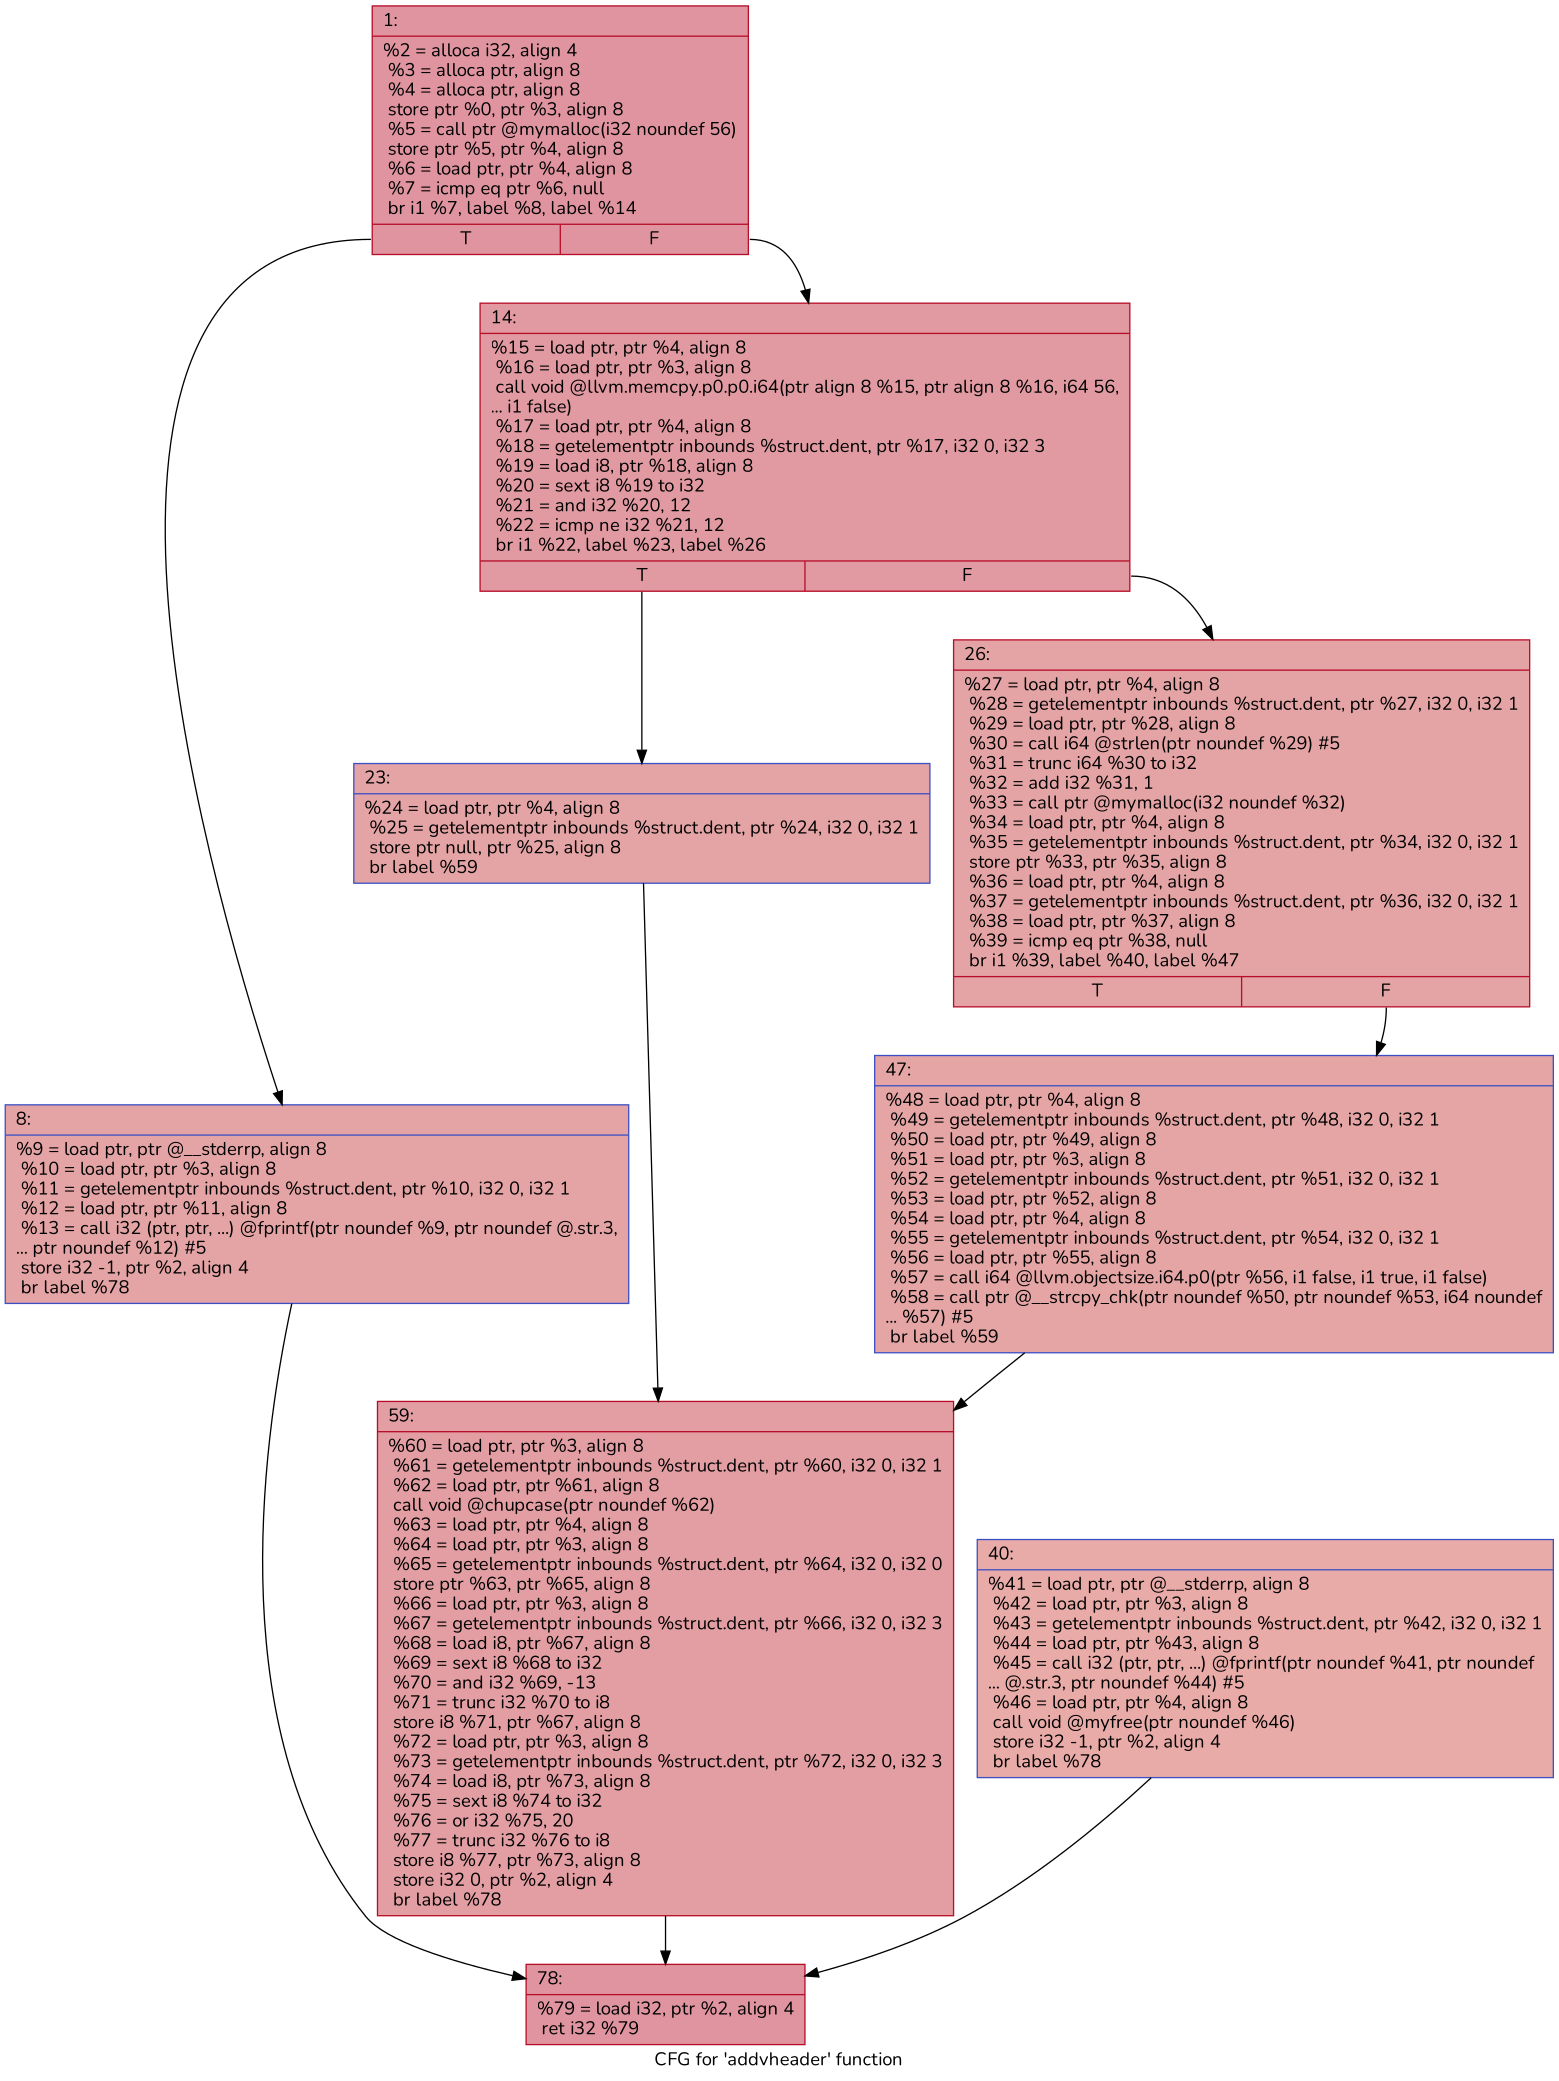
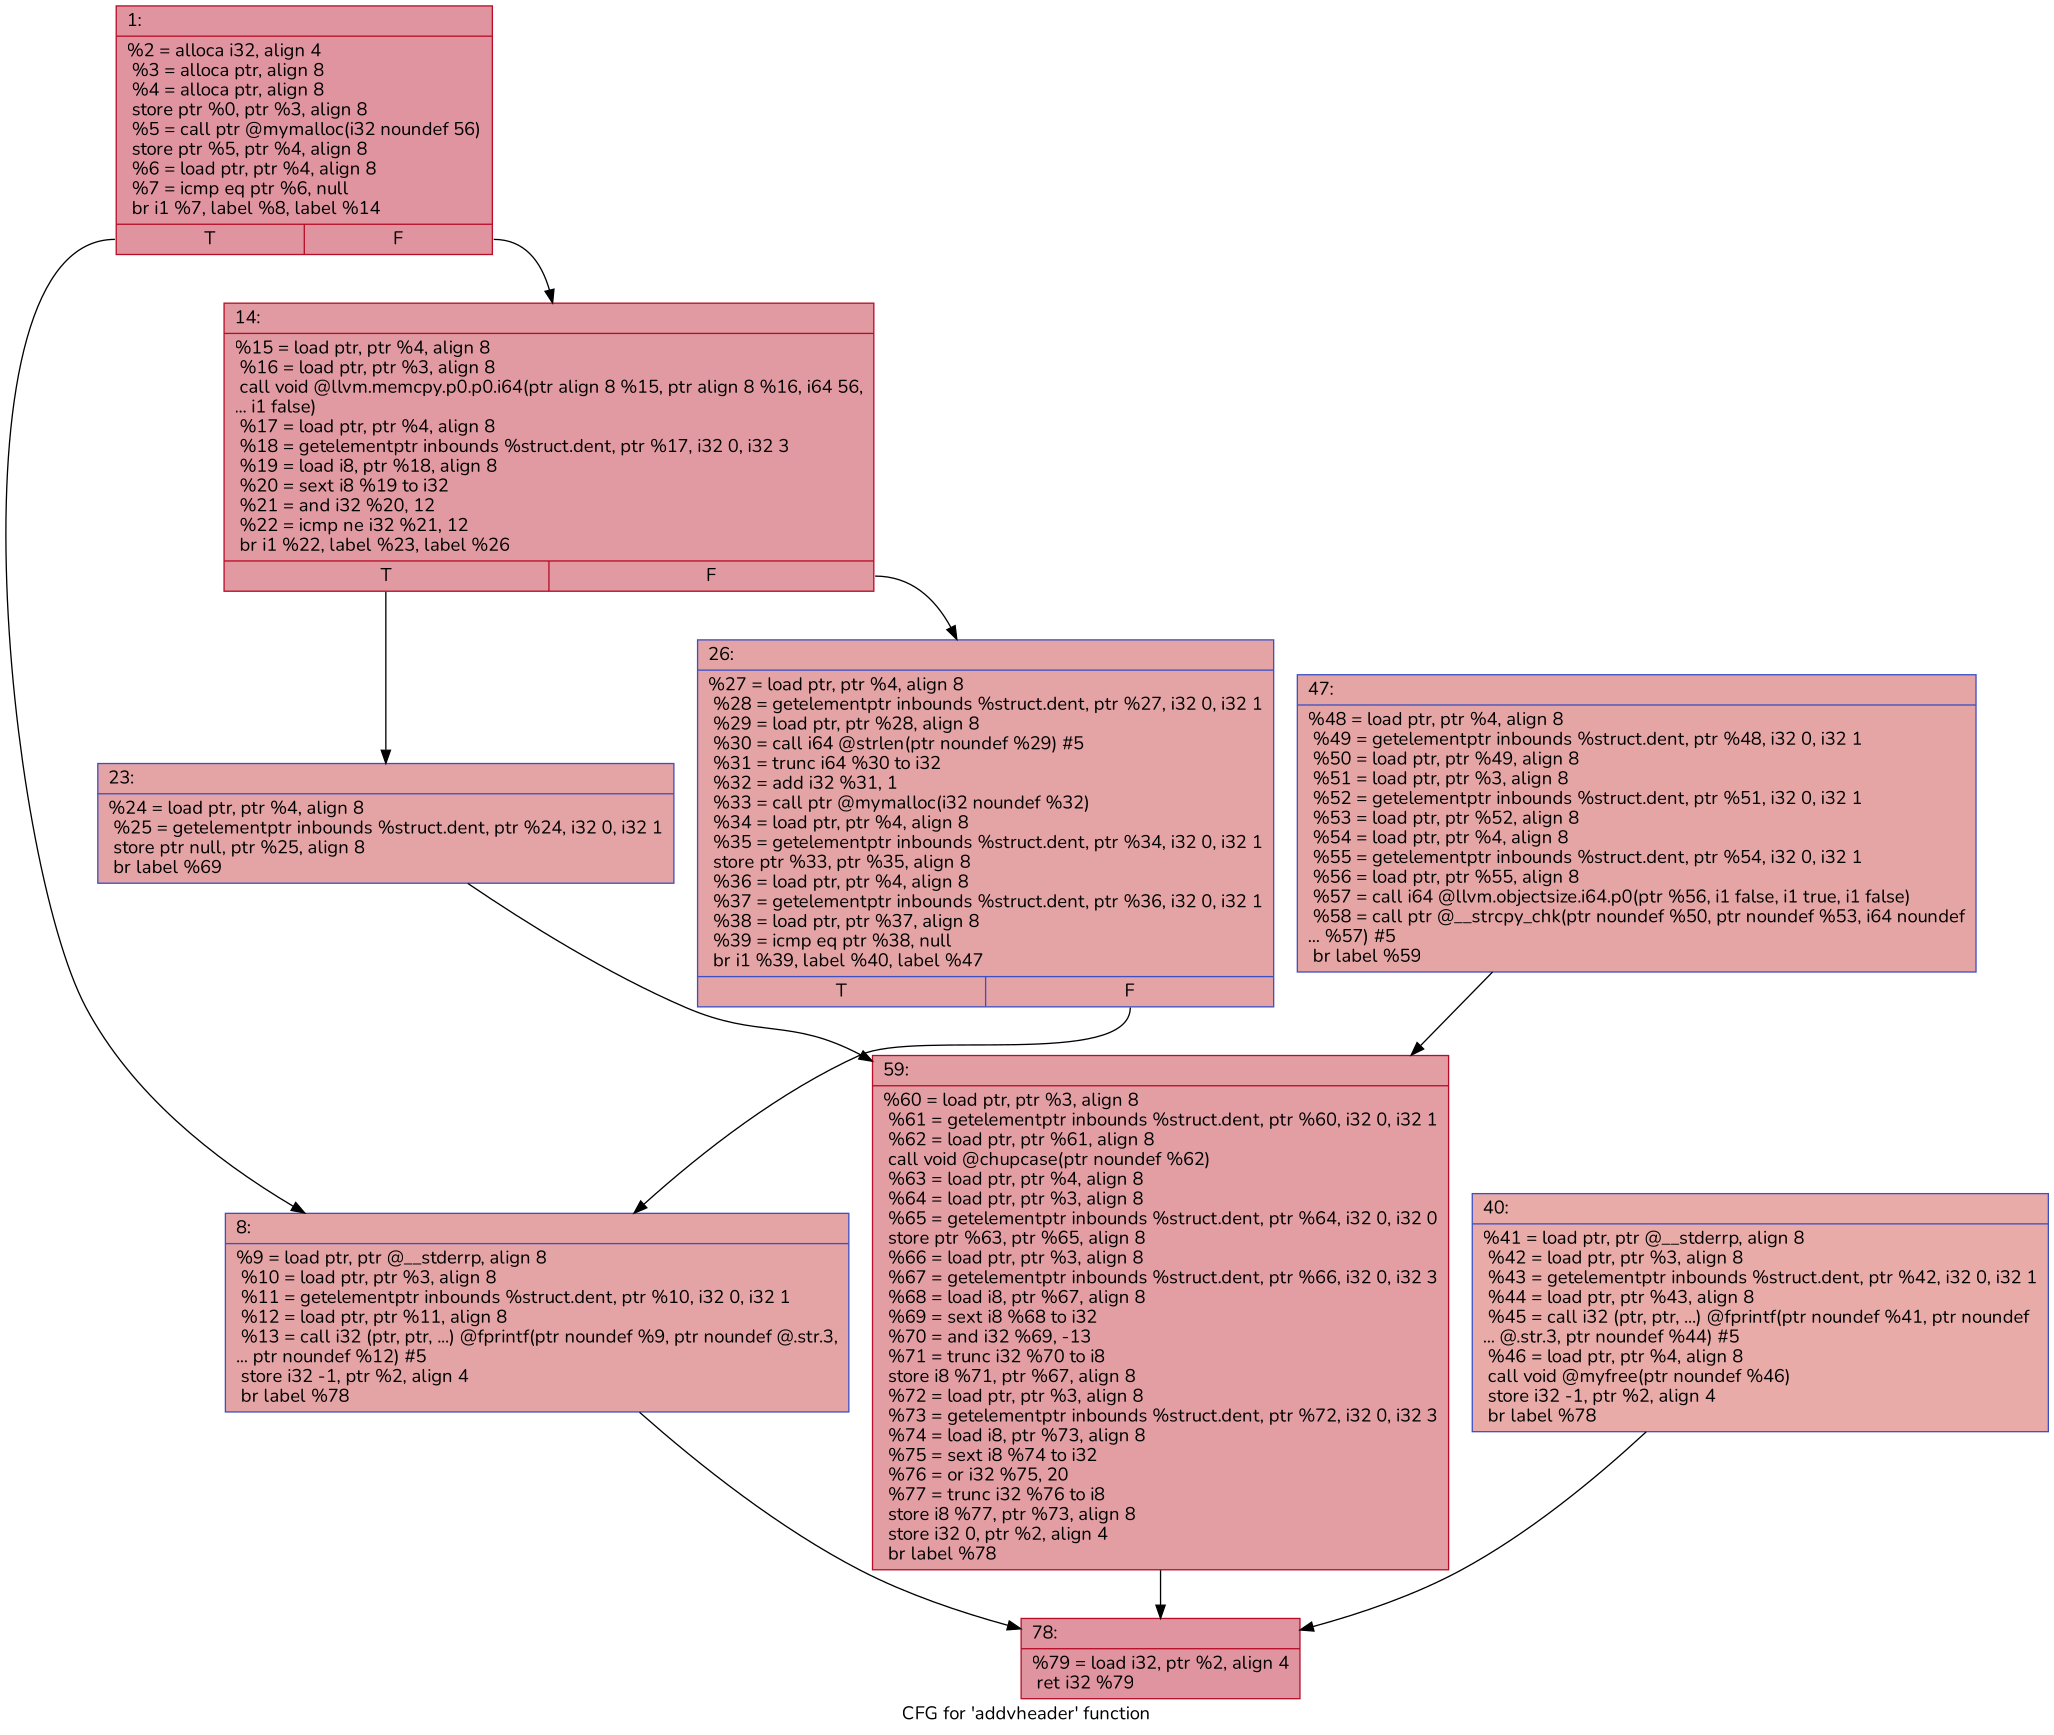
node "26:": color #b70d28ff -> #3d50c3ff
node "23:": text "br label %59" -> "br label %69"
edge "26:" -> "47:": now "26:" -> "8:"
